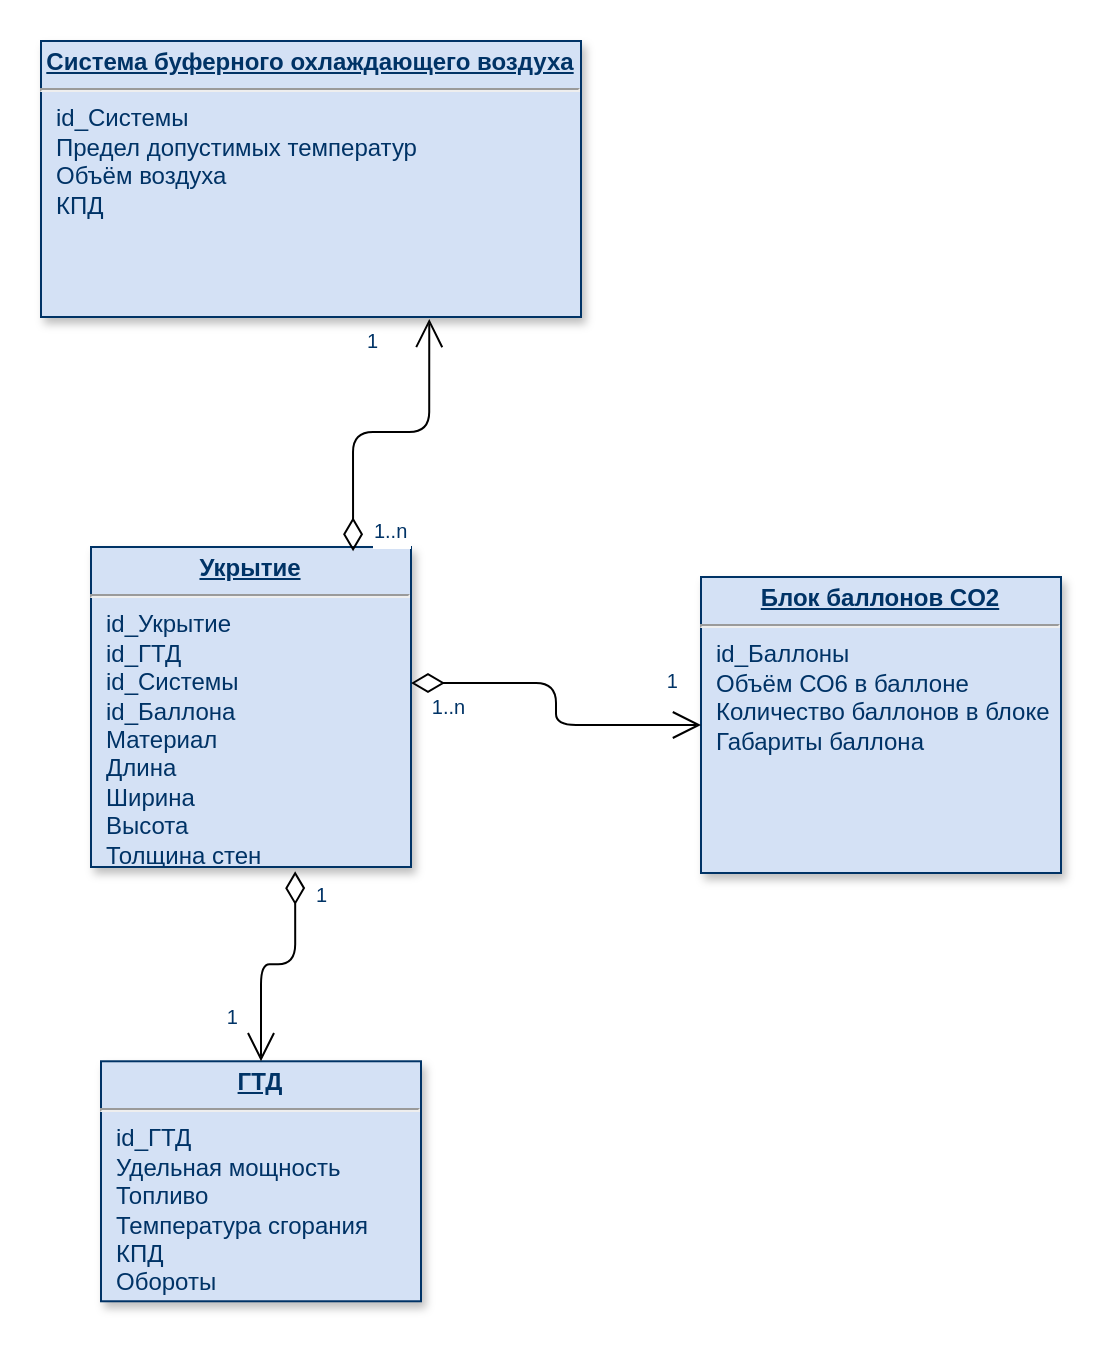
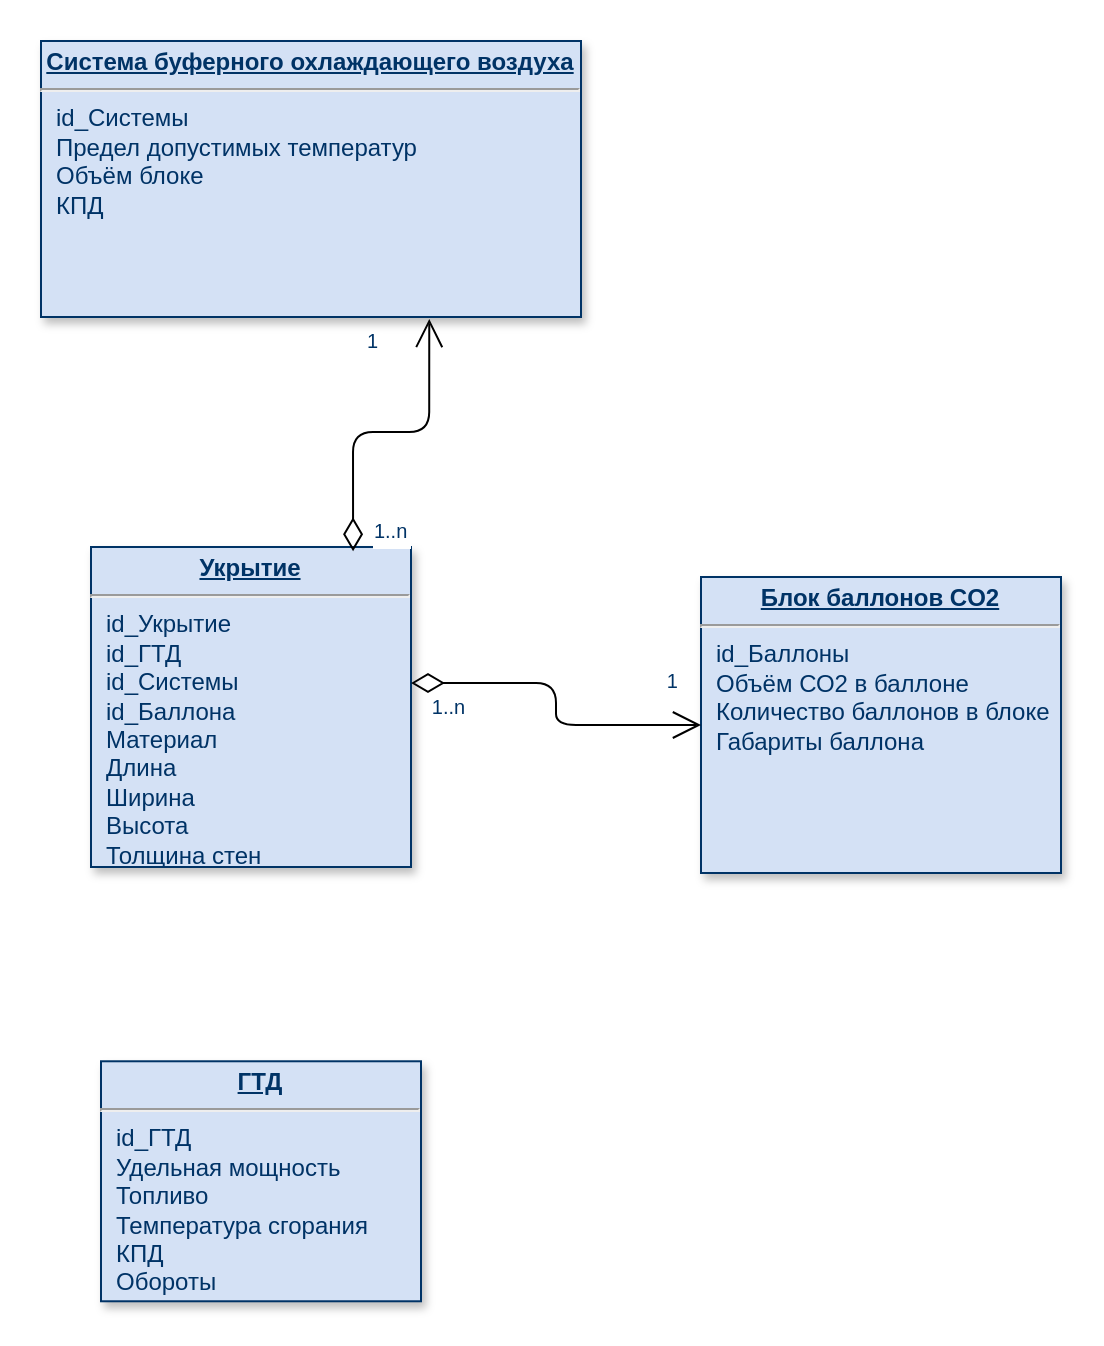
node "Система буферного охлаждающего воздуха id_Системы Предел допустимых температур Объём воздуха КПД": label "Система буферного охлаждающего воздуха id_Системы Предел допустимых температур Объём воздуха КПД" -> "Система буферного охлаждающего воздуха id_Системы Предел допустимых температур Объём блоке КПД"
node "Блок баллонов CO2 id_Баллоны Объём СО6 в баллоне Количество баллонов в блоке Габариты баллона": label "Блок баллонов CO2 id_Баллоны Объём СО6 в баллоне Количество баллонов в блоке Габариты баллона" -> "Блок баллонов CO2 id_Баллоны Объём СО2 в баллоне Количество баллонов в блоке Габариты баллона"
edge "Укрытие id_Укрытие id_ГТД id_Системы id_Баллона Материал Длина Ширина Высота Толщина стен Радиус люка Количество дверей" -- "ГТД id_ГТД Удельная мощность Топливо Температура сгорания КПД Обороты": removed, labels "1", "1"
